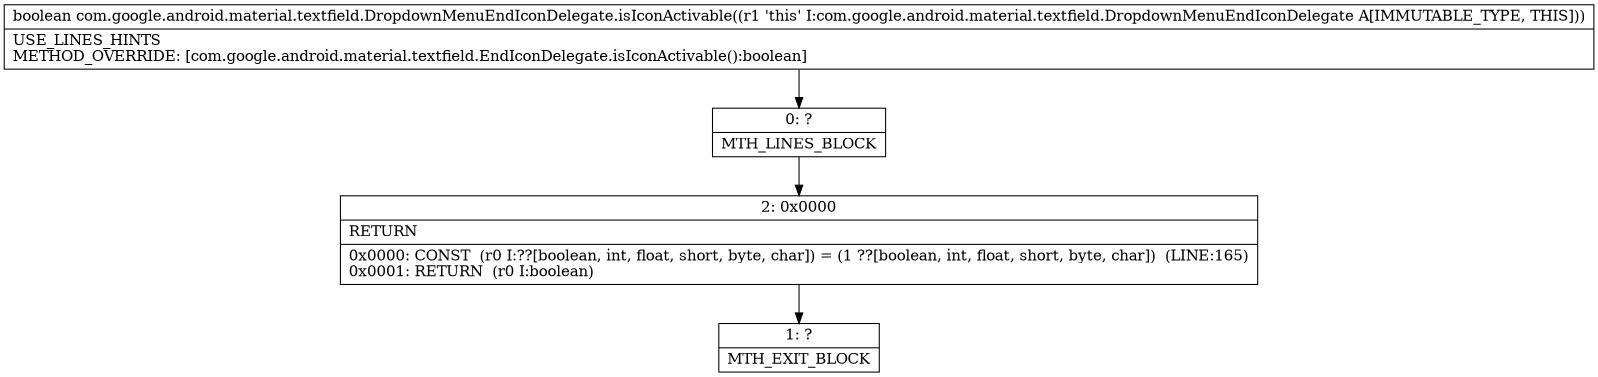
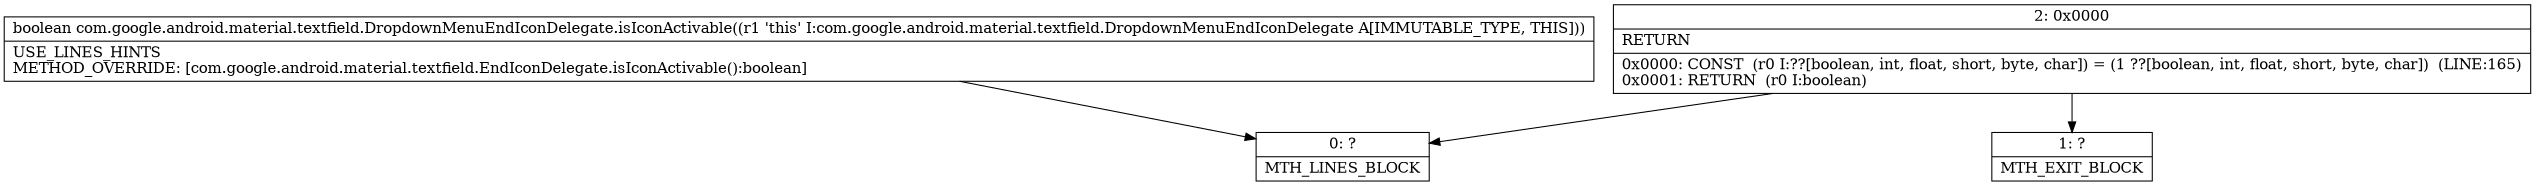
edge "0: ?" -> "2: 0x0000": reversed
